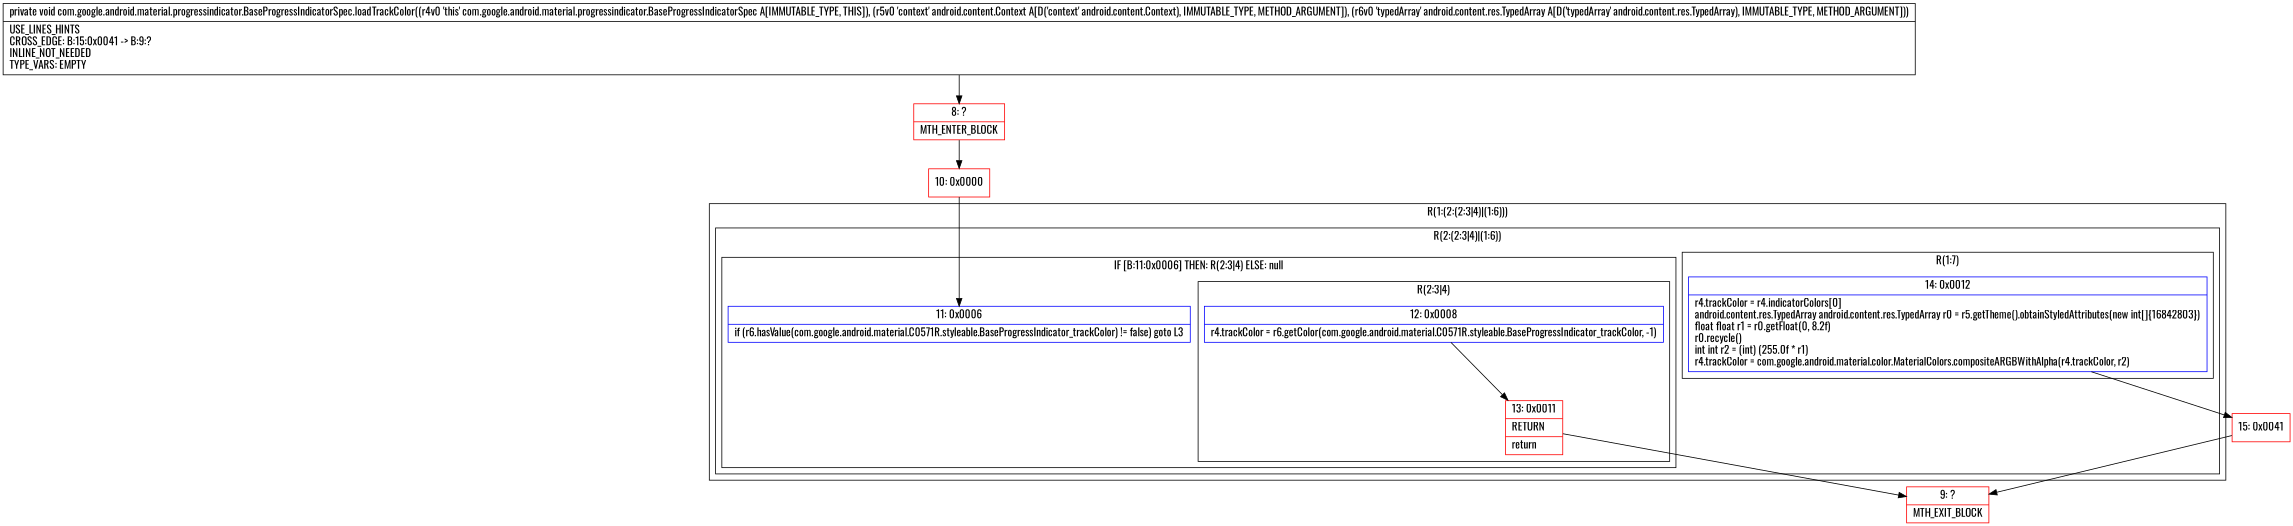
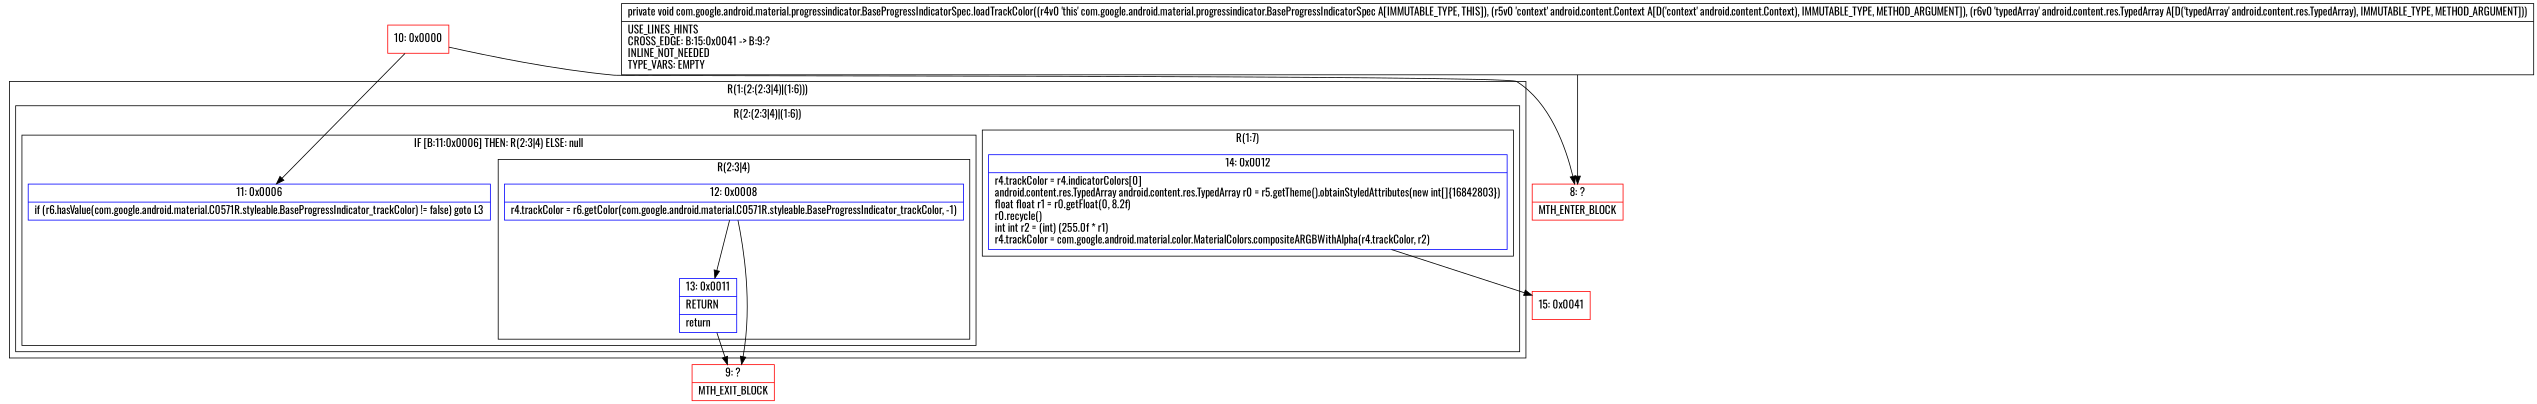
edge "8: ?" -> "10: 0x0000": reversed
node "13: 0x0011": color red -> blue
edge "15: 0x0041" -> "9: ?": now "12: 0x0008" -> "9: ?"
